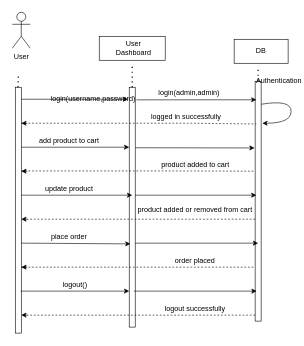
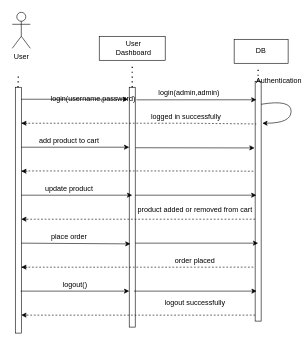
node "product added to cart": removed
node "logout successfully": moved (195, 309) -> (195, 303)
